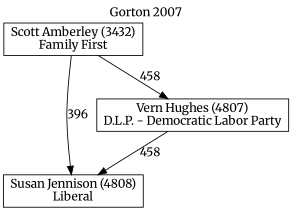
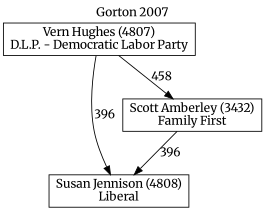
edge "Scott Amberley (3432) Family First" -> "Vern Hughes (4807) D.L.P. - Democratic Labor Party": reversed
edge "Vern Hughes (4807) D.L.P. - Democratic Labor Party" -> "Susan Jennison (4808) Liberal": label "458" -> "396"
